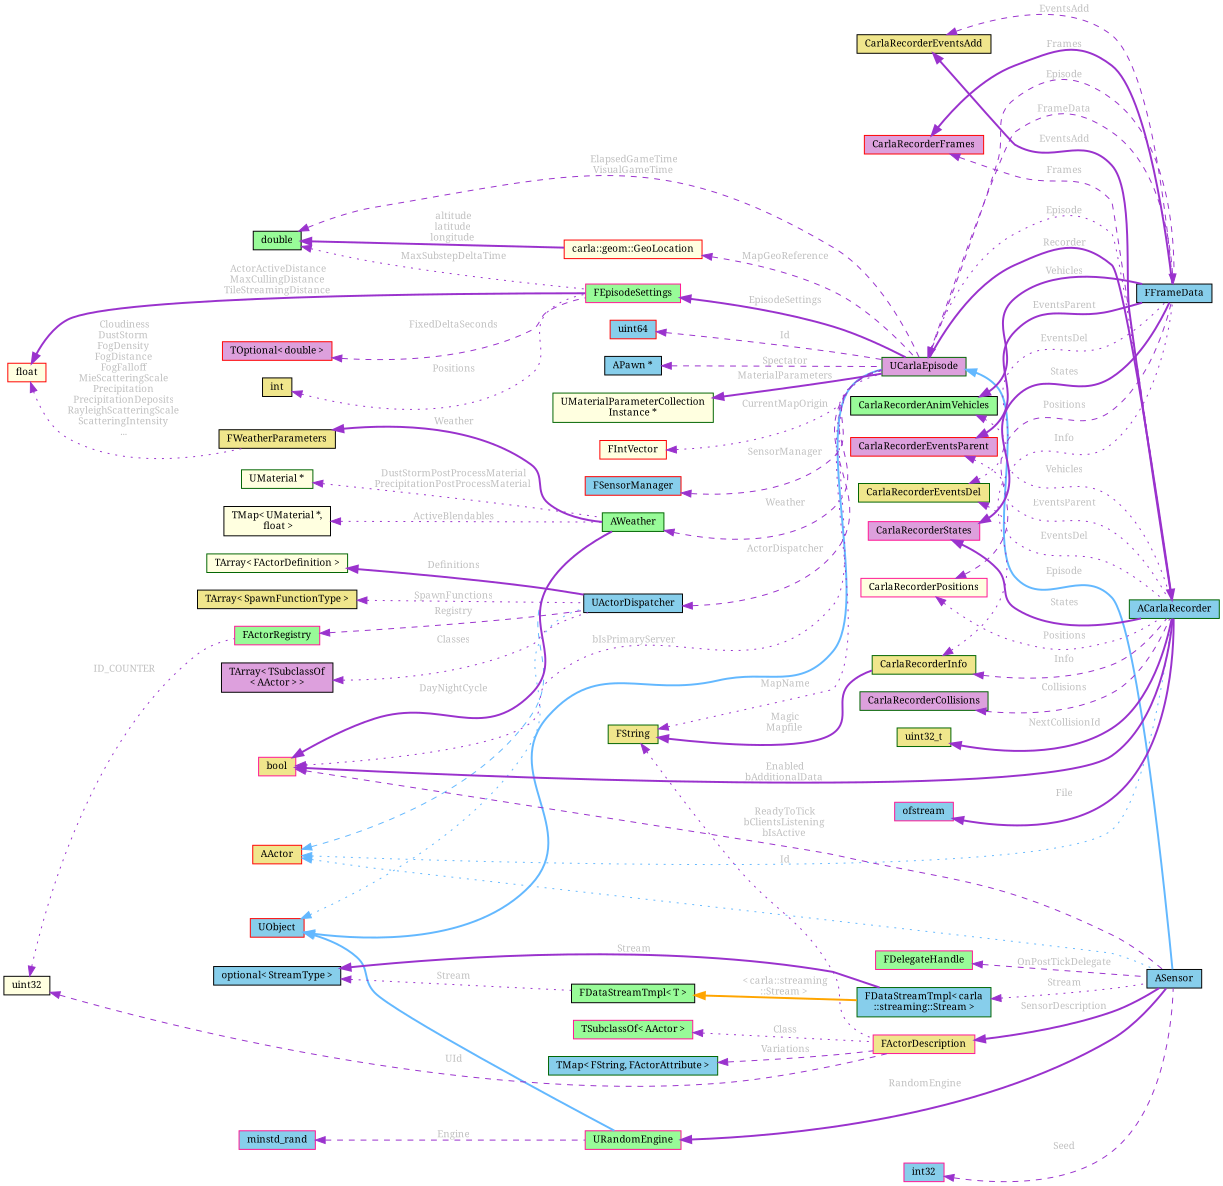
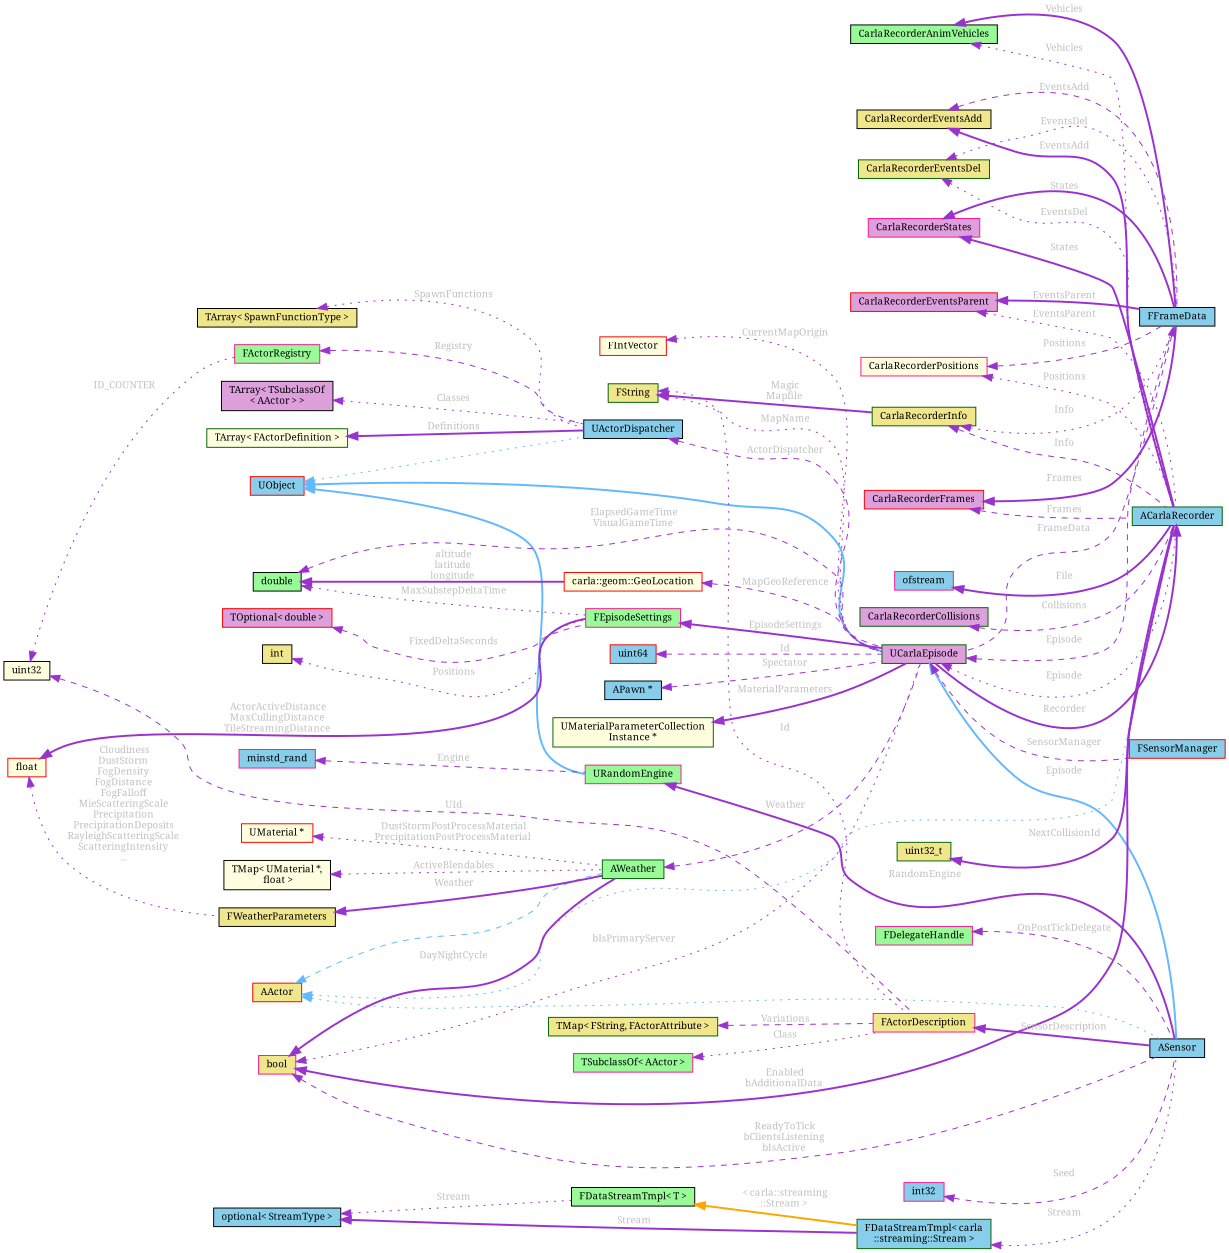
edge "UCarlaEpisode" -> "FSensorManager": reversed
node "UMaterial *": color darkgreen -> red
node "TMap< FString, FActorAttribute >": fillcolor skyblue -> khaki
